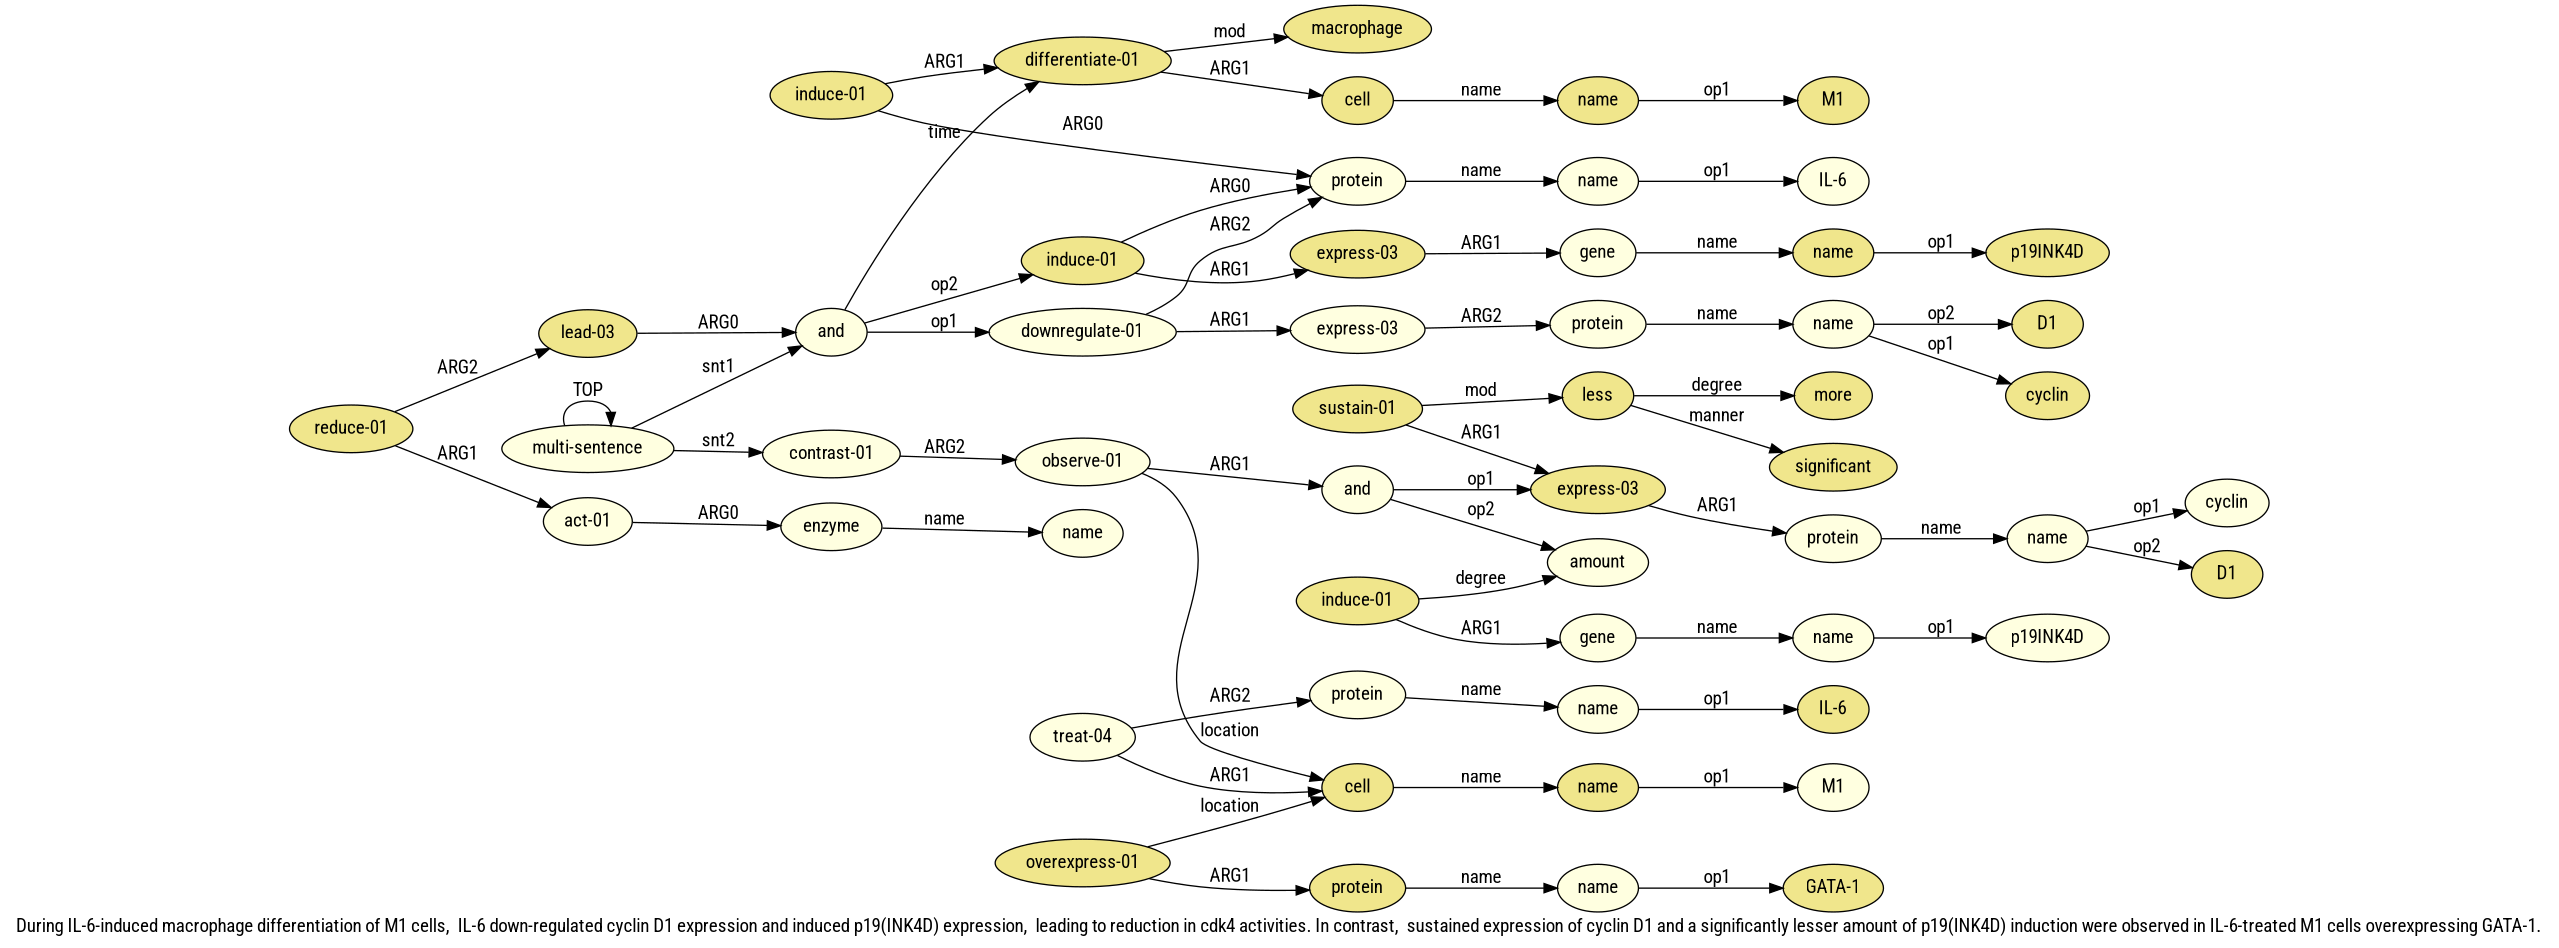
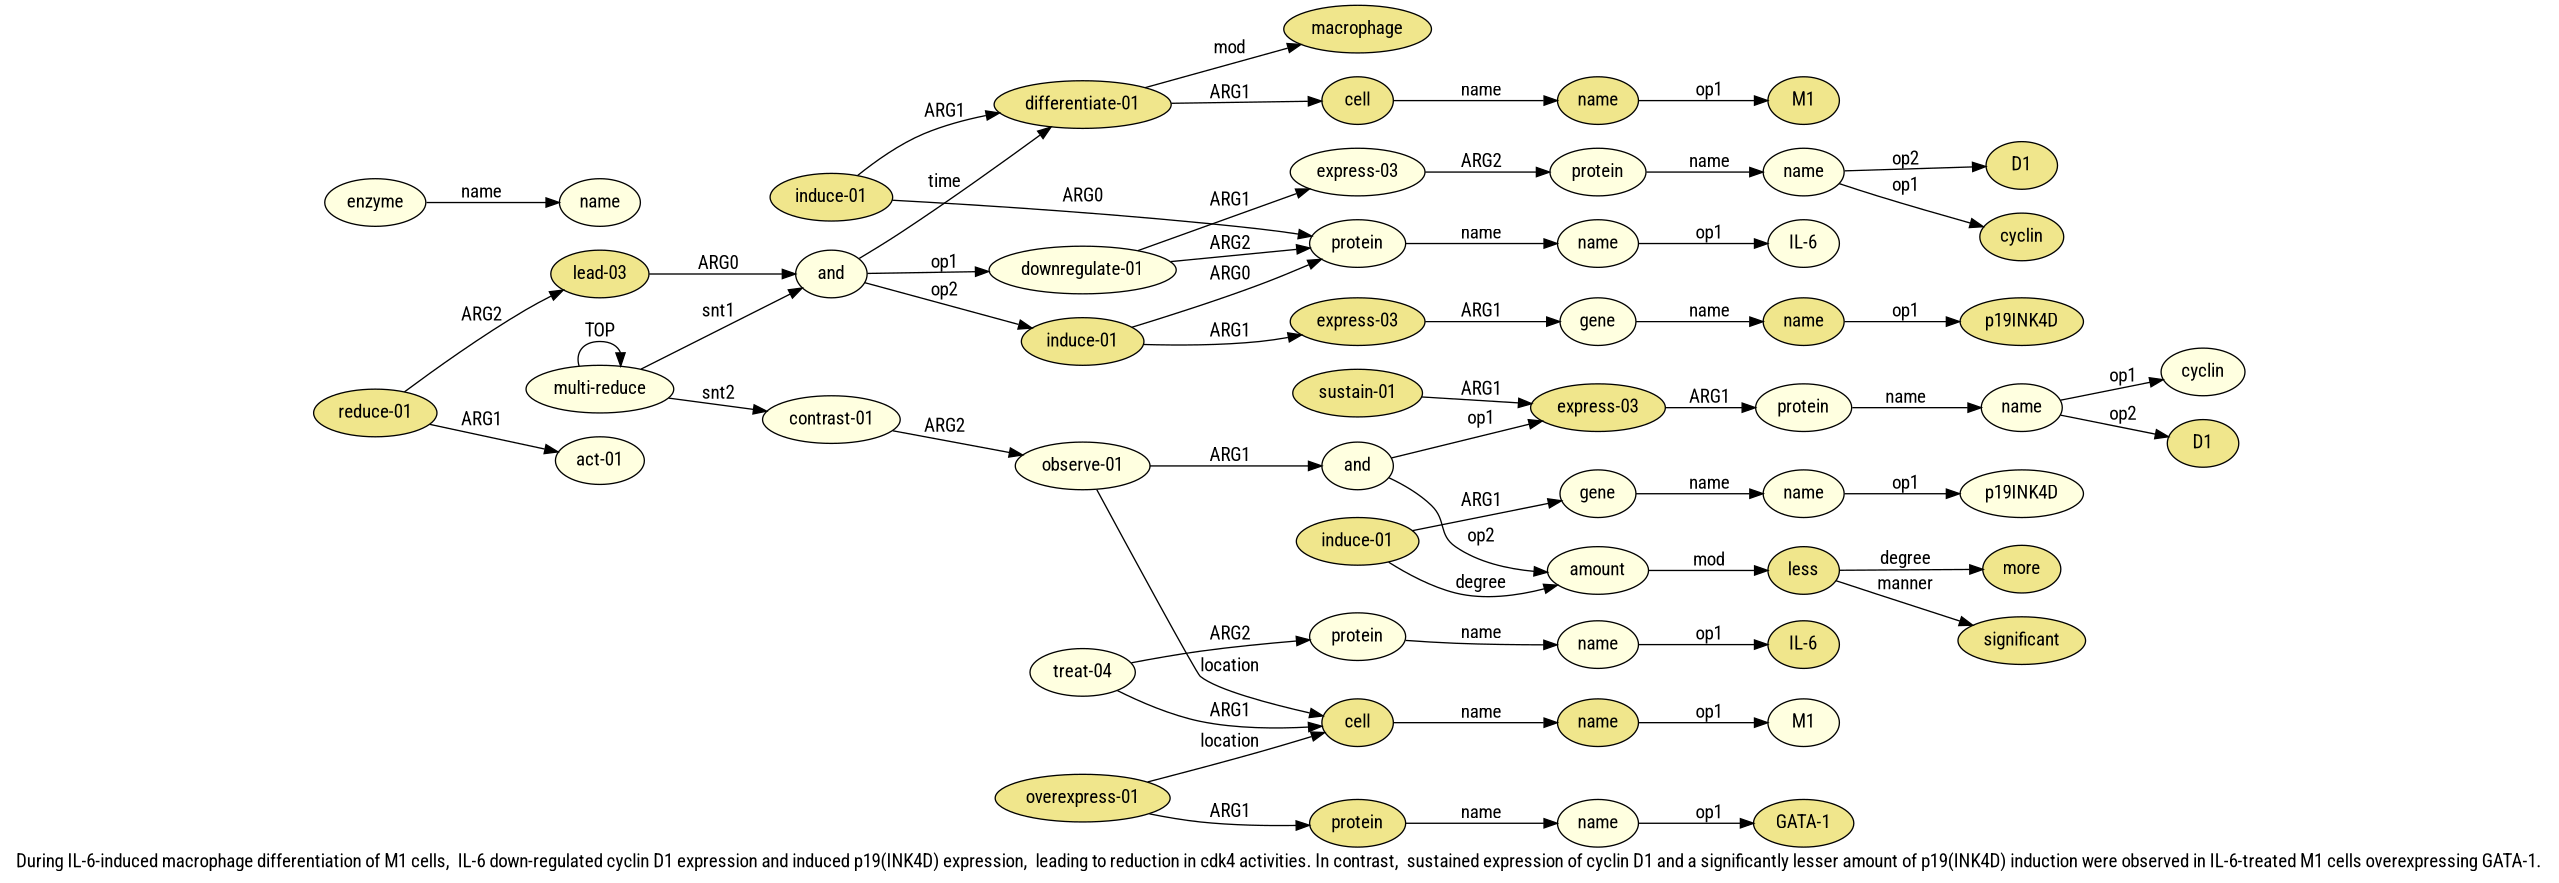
edge "sustain-01" -> "less": now "amount" -> "less"
node "multi-sentence": label "multi-sentence" -> "multi-reduce"
edge "act-01" -> "enzyme": removed, label "ARG0"
